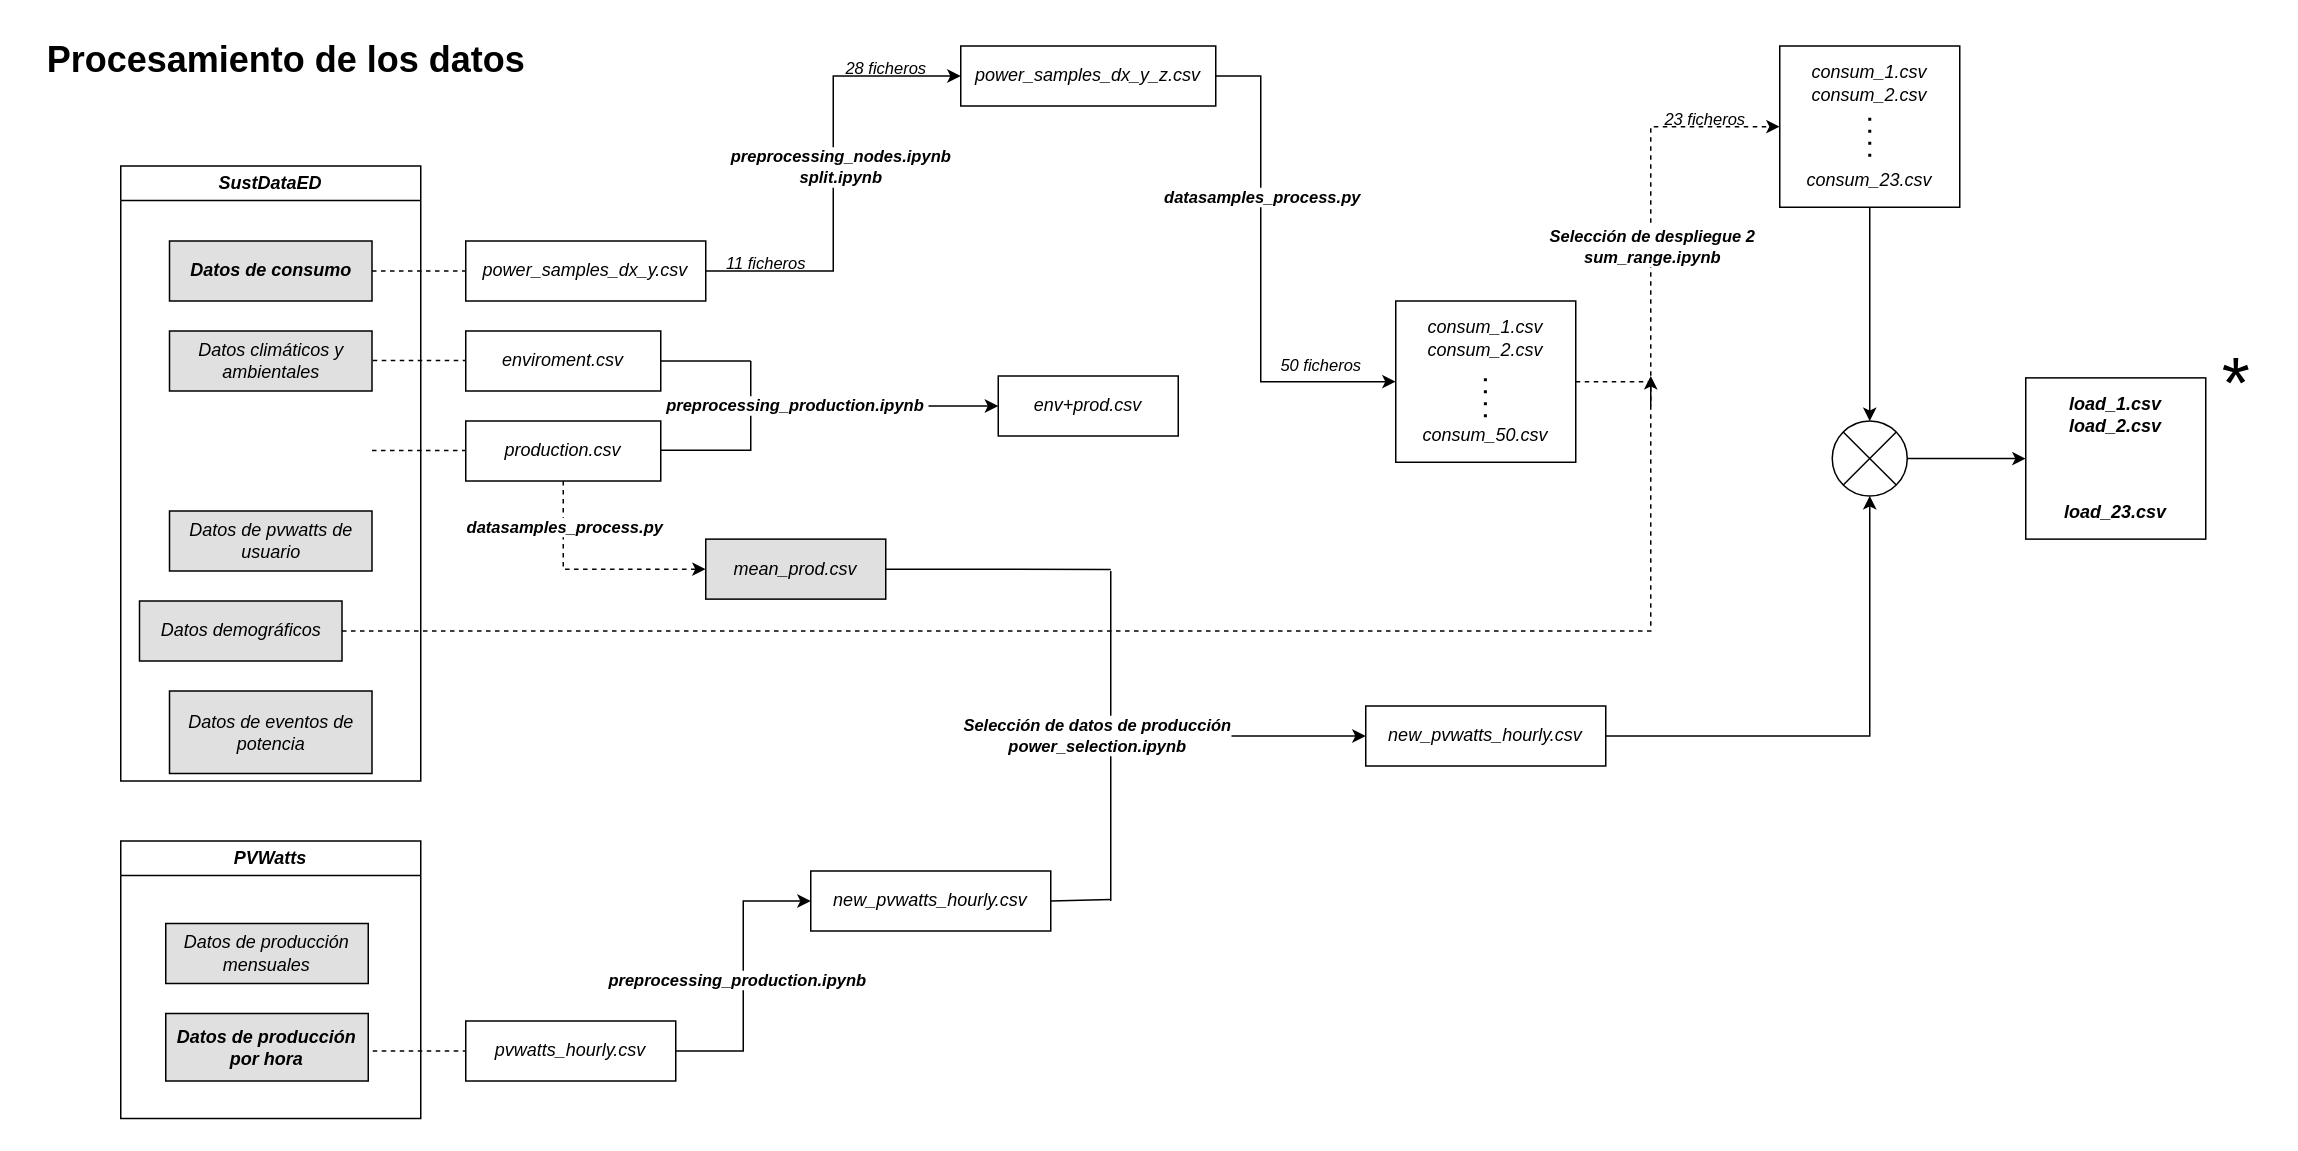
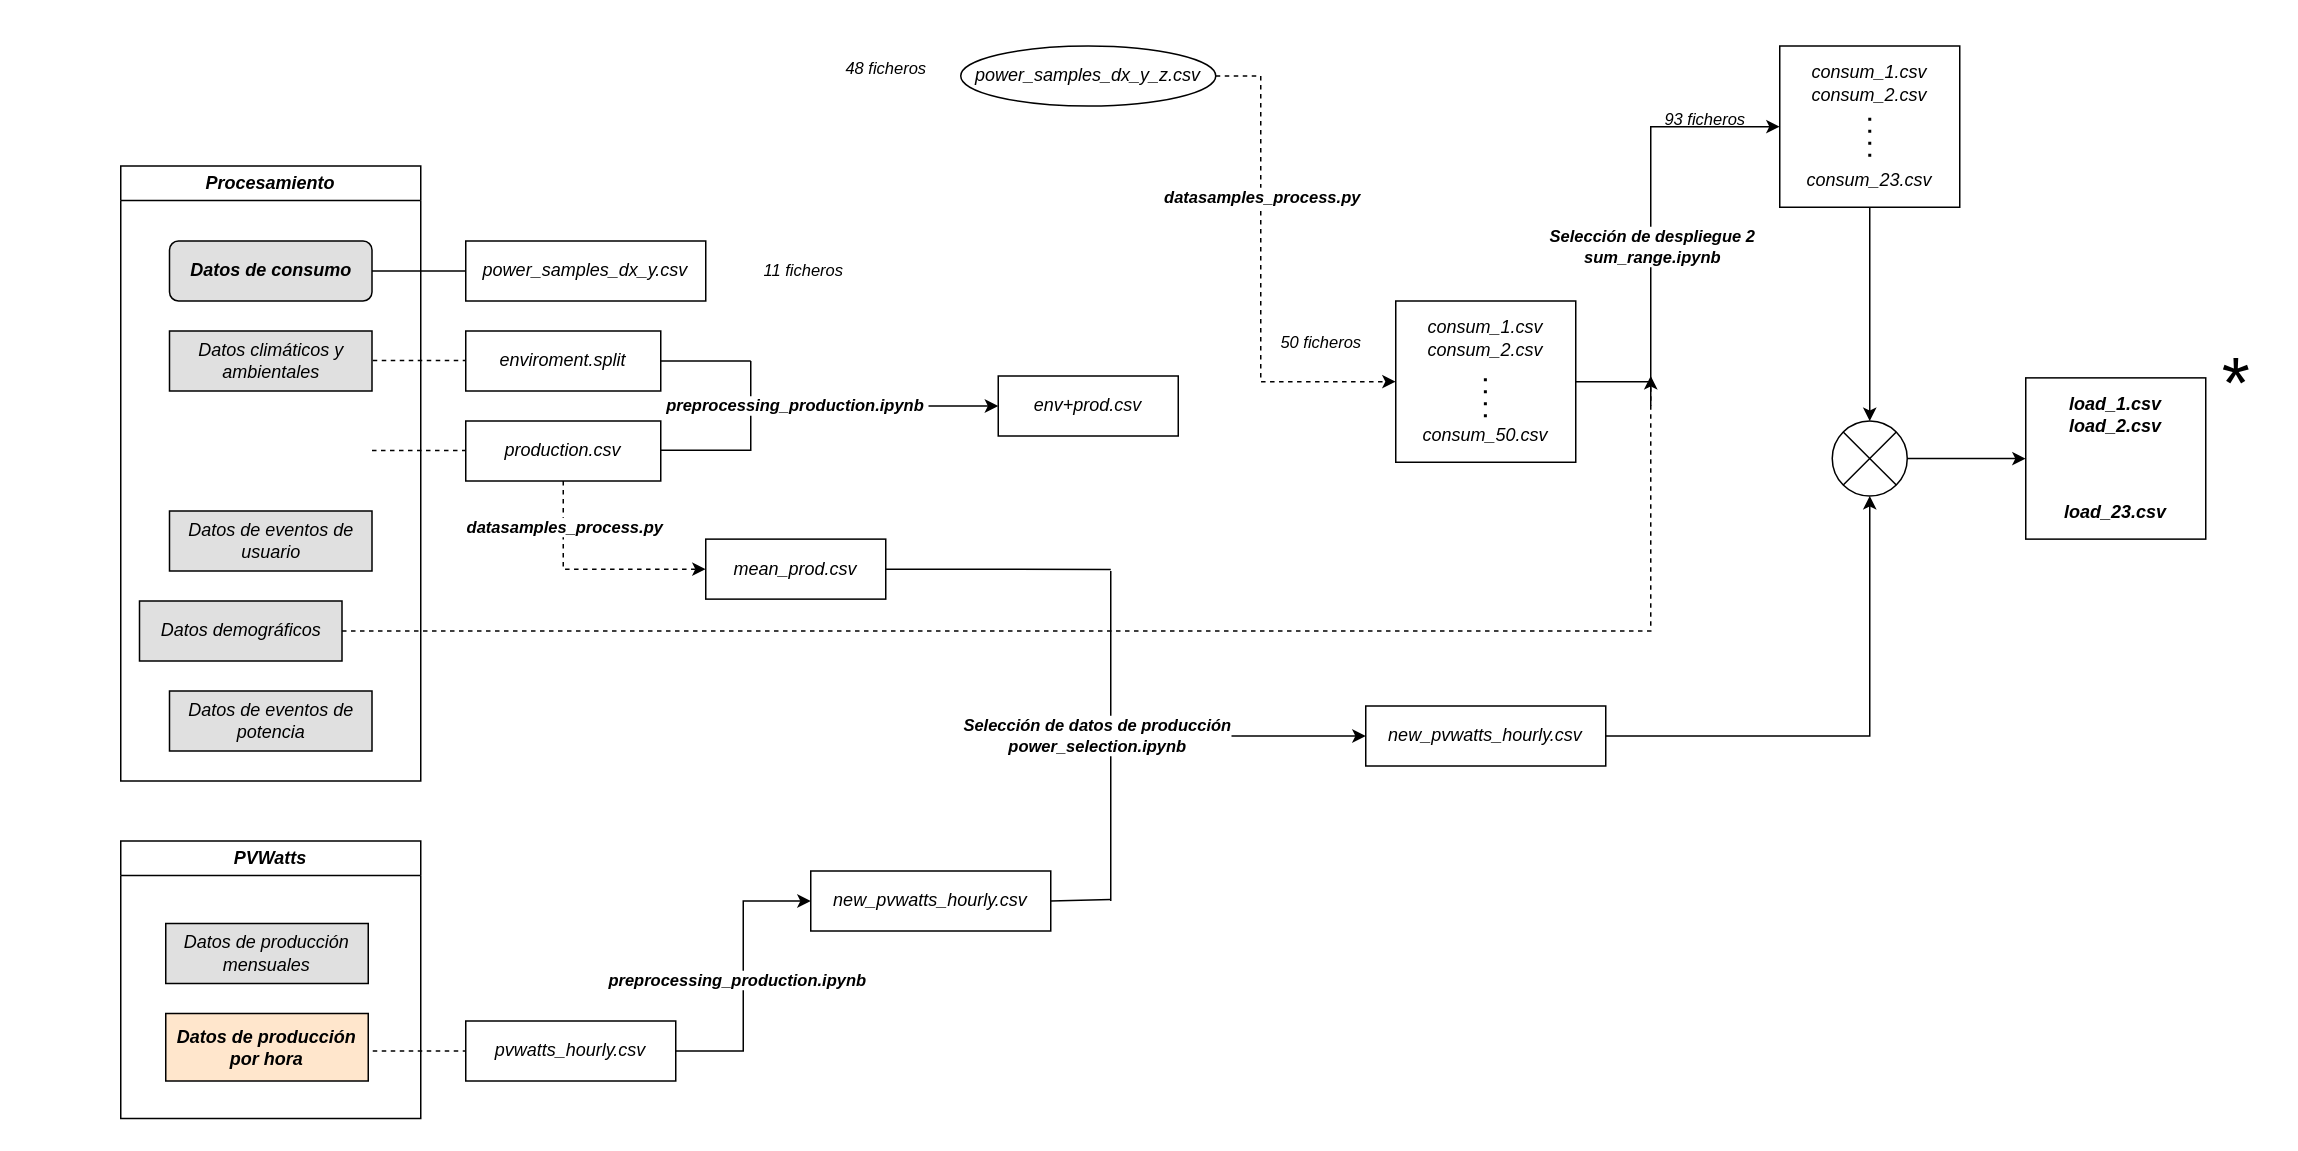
node "Procesamiento de los datos": removed
node "28 ficheros": label "28 ficheros" -> "48 ficheros"
node "power_samples_dx_y_z.csv": shape rectangle -> ellipse
node "23 ficheros": label "23 ficheros" -> "93 ficheros"
edge "consum_1.csv consum_2.csv consum_50.csv" -> "consum_1.csv consum_2.csv consum_23.csv": style dashed -> solid
edge "power_samples_dx_y.csv" -> "power_samples_dx_y_z.csv": removed, label "preprocessing_nodes.ipynb split.ipynb"
node "SustDataED": label "SustDataED" -> "Procesamiento"
node "11 ficheros": moved (766, 263) -> (803, 271)
node "Datos de consumo": shape rectangle -> rounded rectangle
edge "Datos de consumo" -- "power_samples_dx_y.csv": style dashed -> solid
edge "power_samples_dx_y_z.csv" -> "consum_1.csv consum_2.csv consum_50.csv": style solid -> dashed
node "enviroment.csv": label "enviroment.csv" -> "enviroment.split"
node "50 ficheros": moved (1321, 365) -> (1321, 342)
node "Datos de pvwatts de usuario": label "Datos de pvwatts de usuario" -> "Datos de eventos de usuario"
node "mean_prod.csv": fillcolor #e0e0e0 -> #ffffff
node "Datos de eventos de potencia": size 203x83 -> 203x60
node "Datos de producción por hora": fillcolor #e0e0e0 -> #ffe6cc
